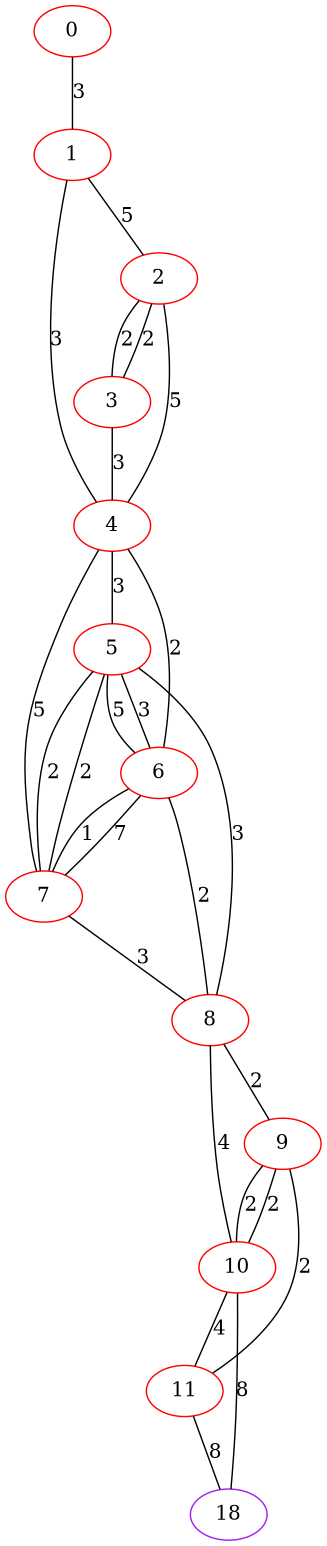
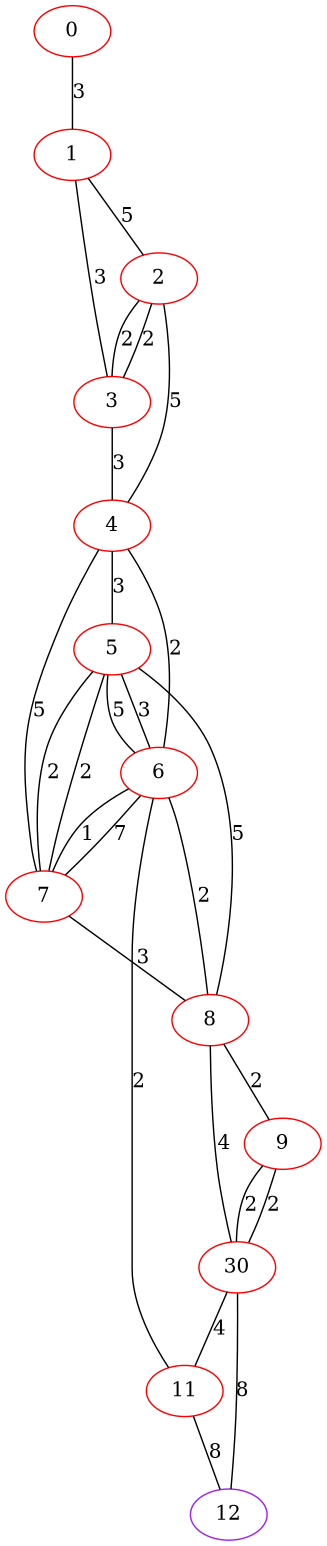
edge "1" -- "4": now "1" -- "3"
edge "5" -- "8": label "3" -> "5"
node "10": label "10" -> "30"
edge "9" -- "11": now "6" -- "11"
node "18": label "18" -> "12"
